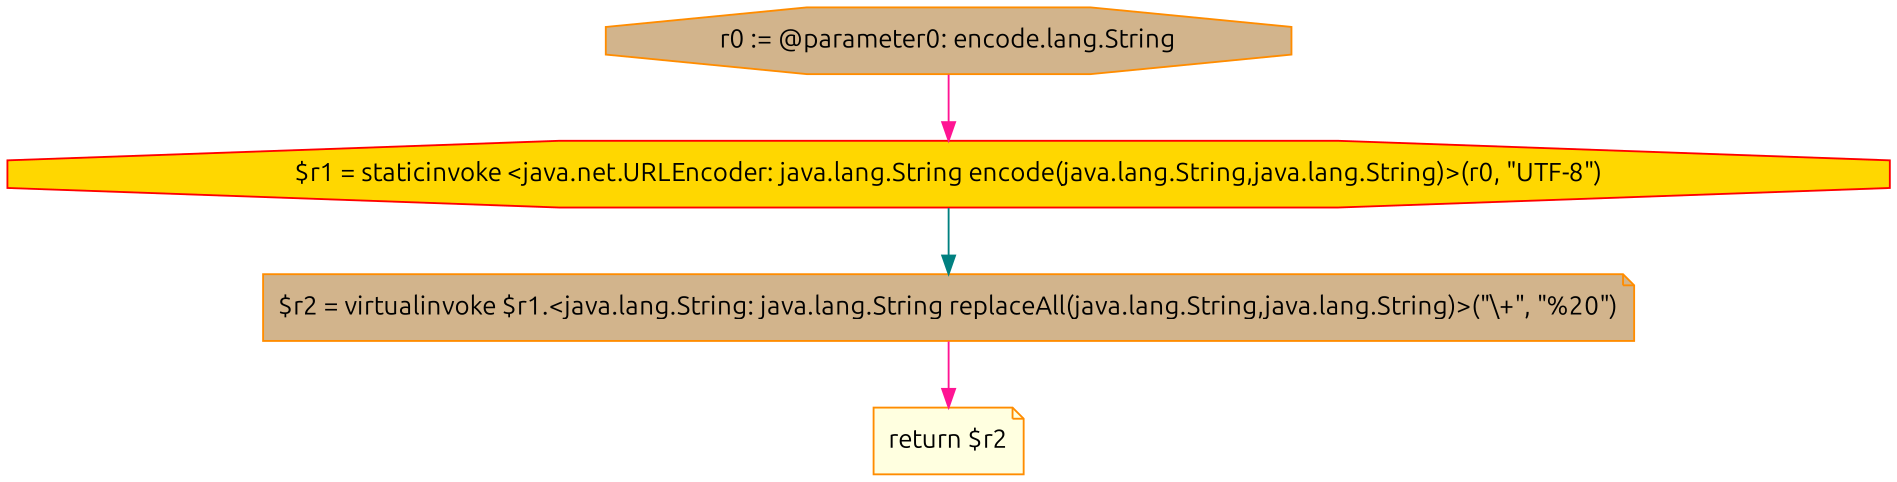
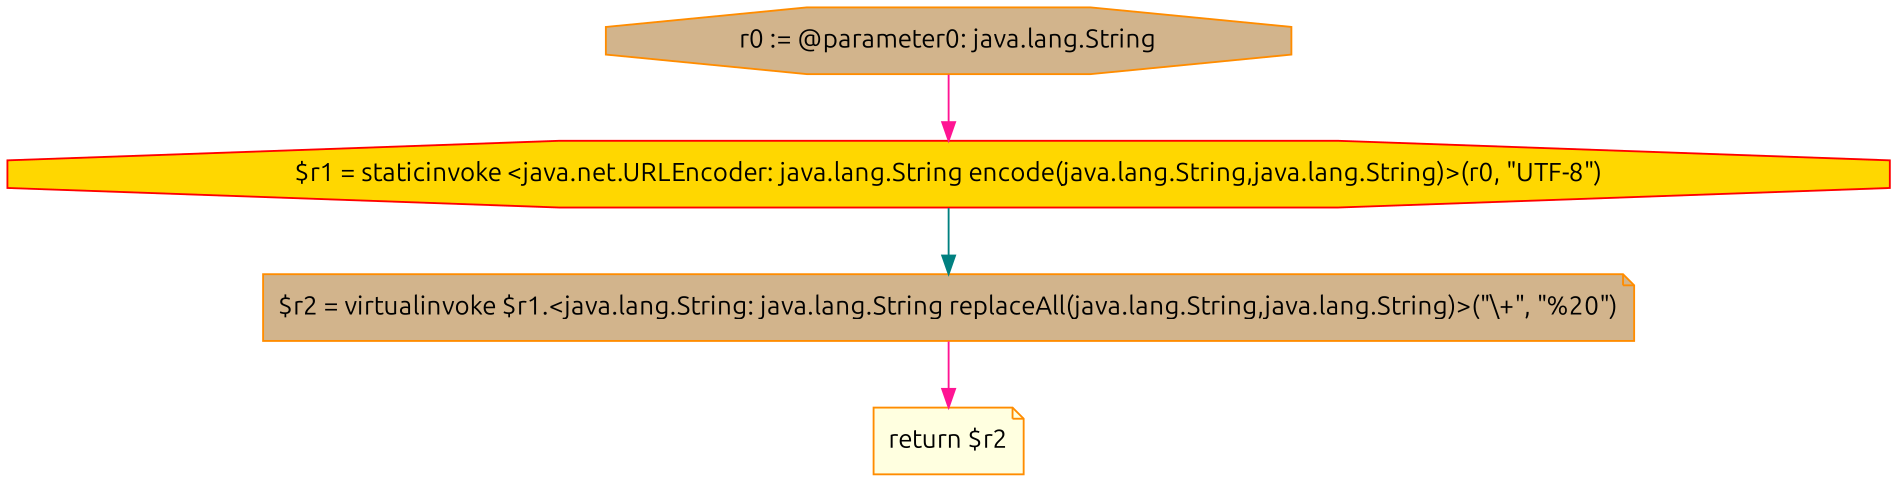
node "r0 := @parameter0: encode.lang.String": label "r0 := @parameter0: encode.lang.String" -> "r0 := @parameter0: java.lang.String"
